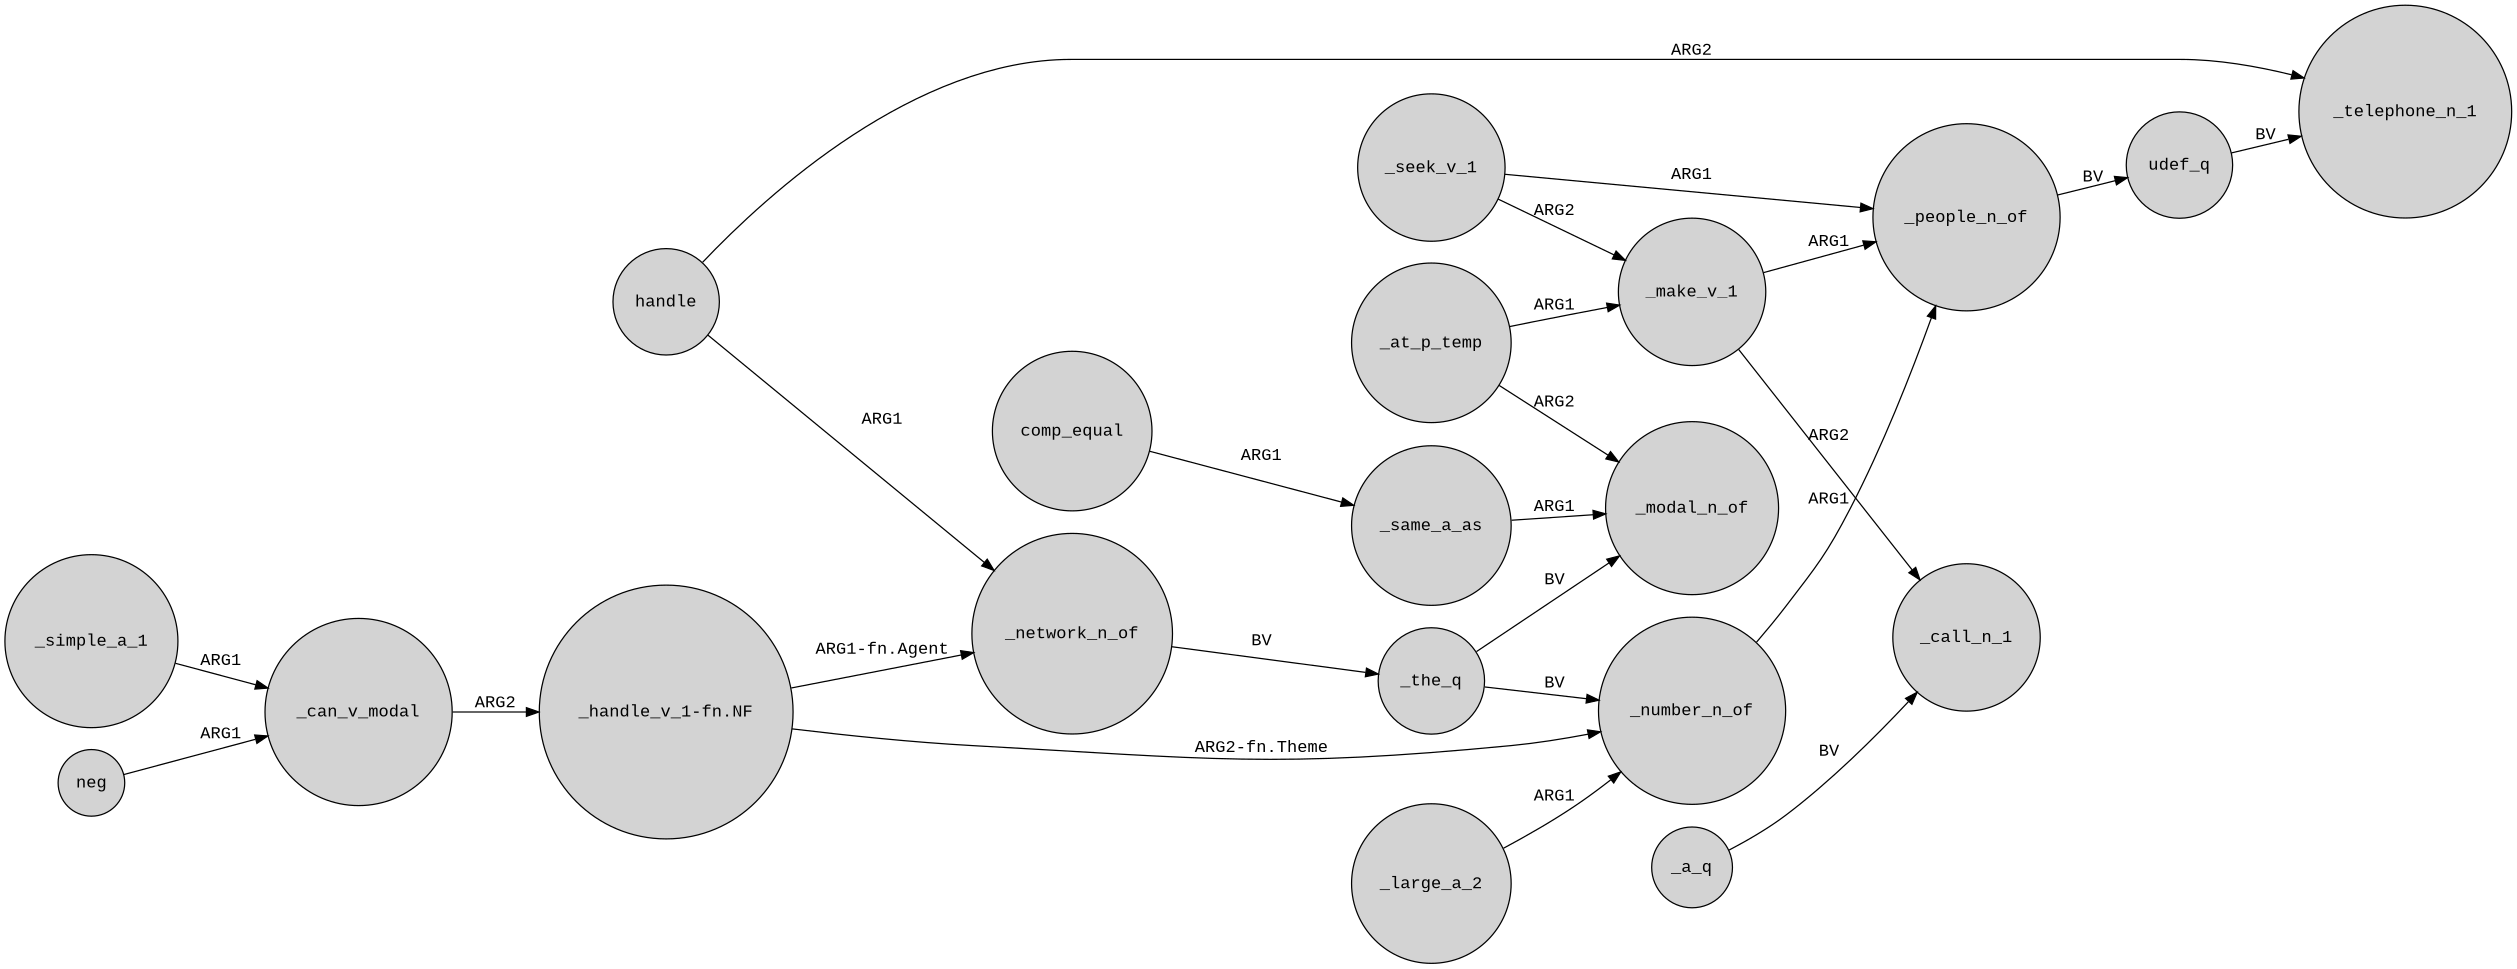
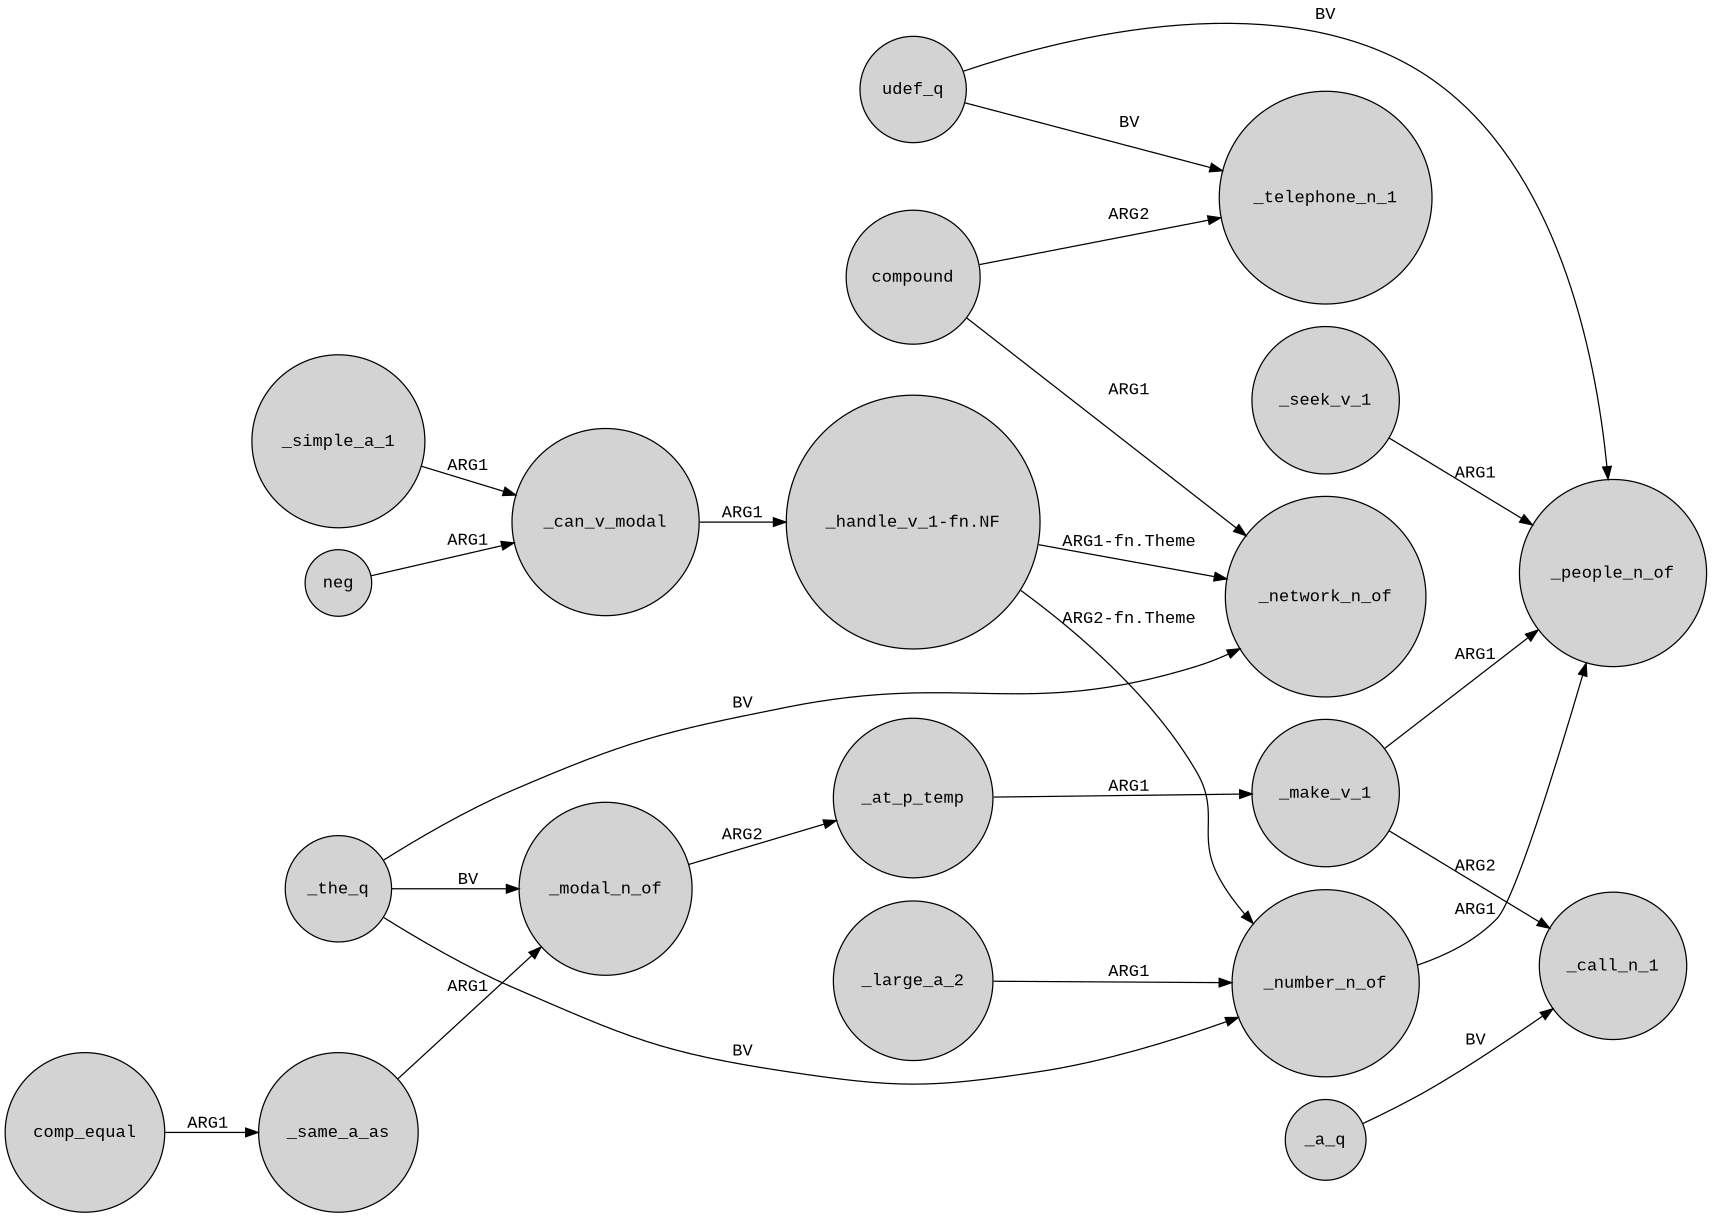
edge "_people_n_of" -> "udef_q": reversed
edge "_seek_v_1" -> "_make_v_1": removed, label "ARG2"
node "handle": label "handle" -> "compound"
edge "_at_p_temp" -> "_modal_n_of": reversed
edge "_handle_v_1-fn.NF" -> "_network_n_of": label "ARG1-fn.Agent" -> "ARG1-fn.Theme"
edge "_network_n_of" -> "_the_q": reversed
edge "_can_v_modal" -> "_handle_v_1-fn.NF": label "ARG2" -> "ARG1"
